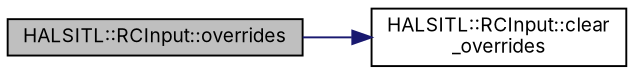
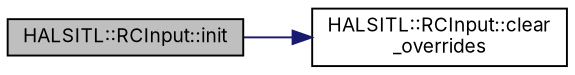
node "HALSITL::RCInput::overrides": label "HALSITL::RCInput::overrides" -> "HALSITL::RCInput::init"
